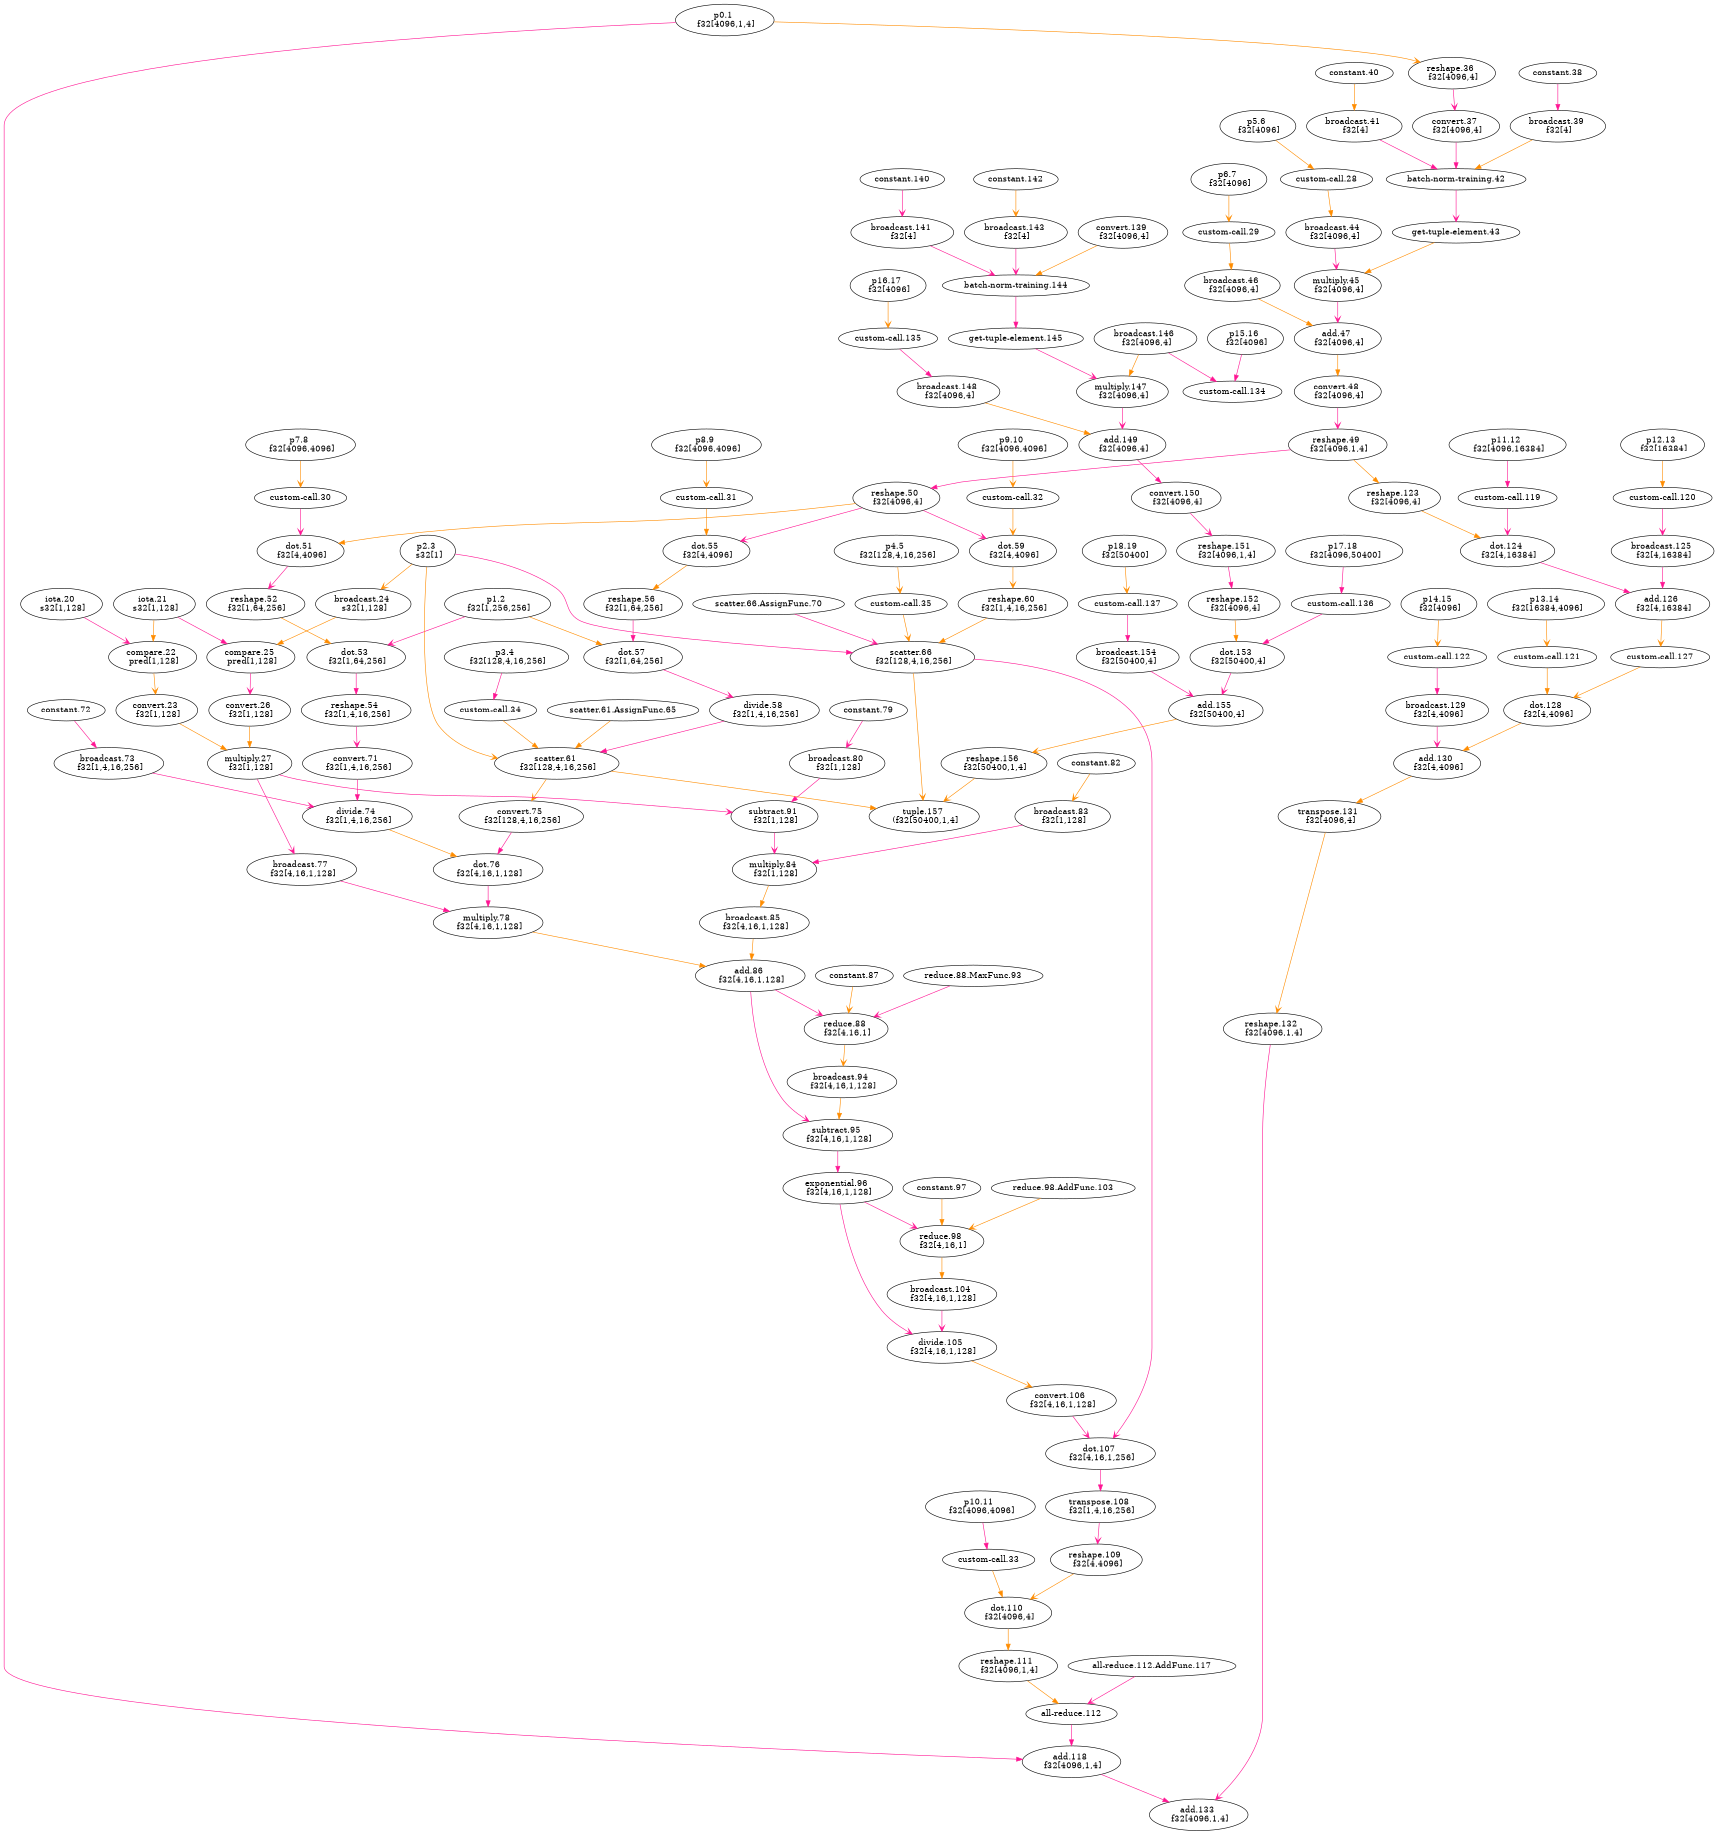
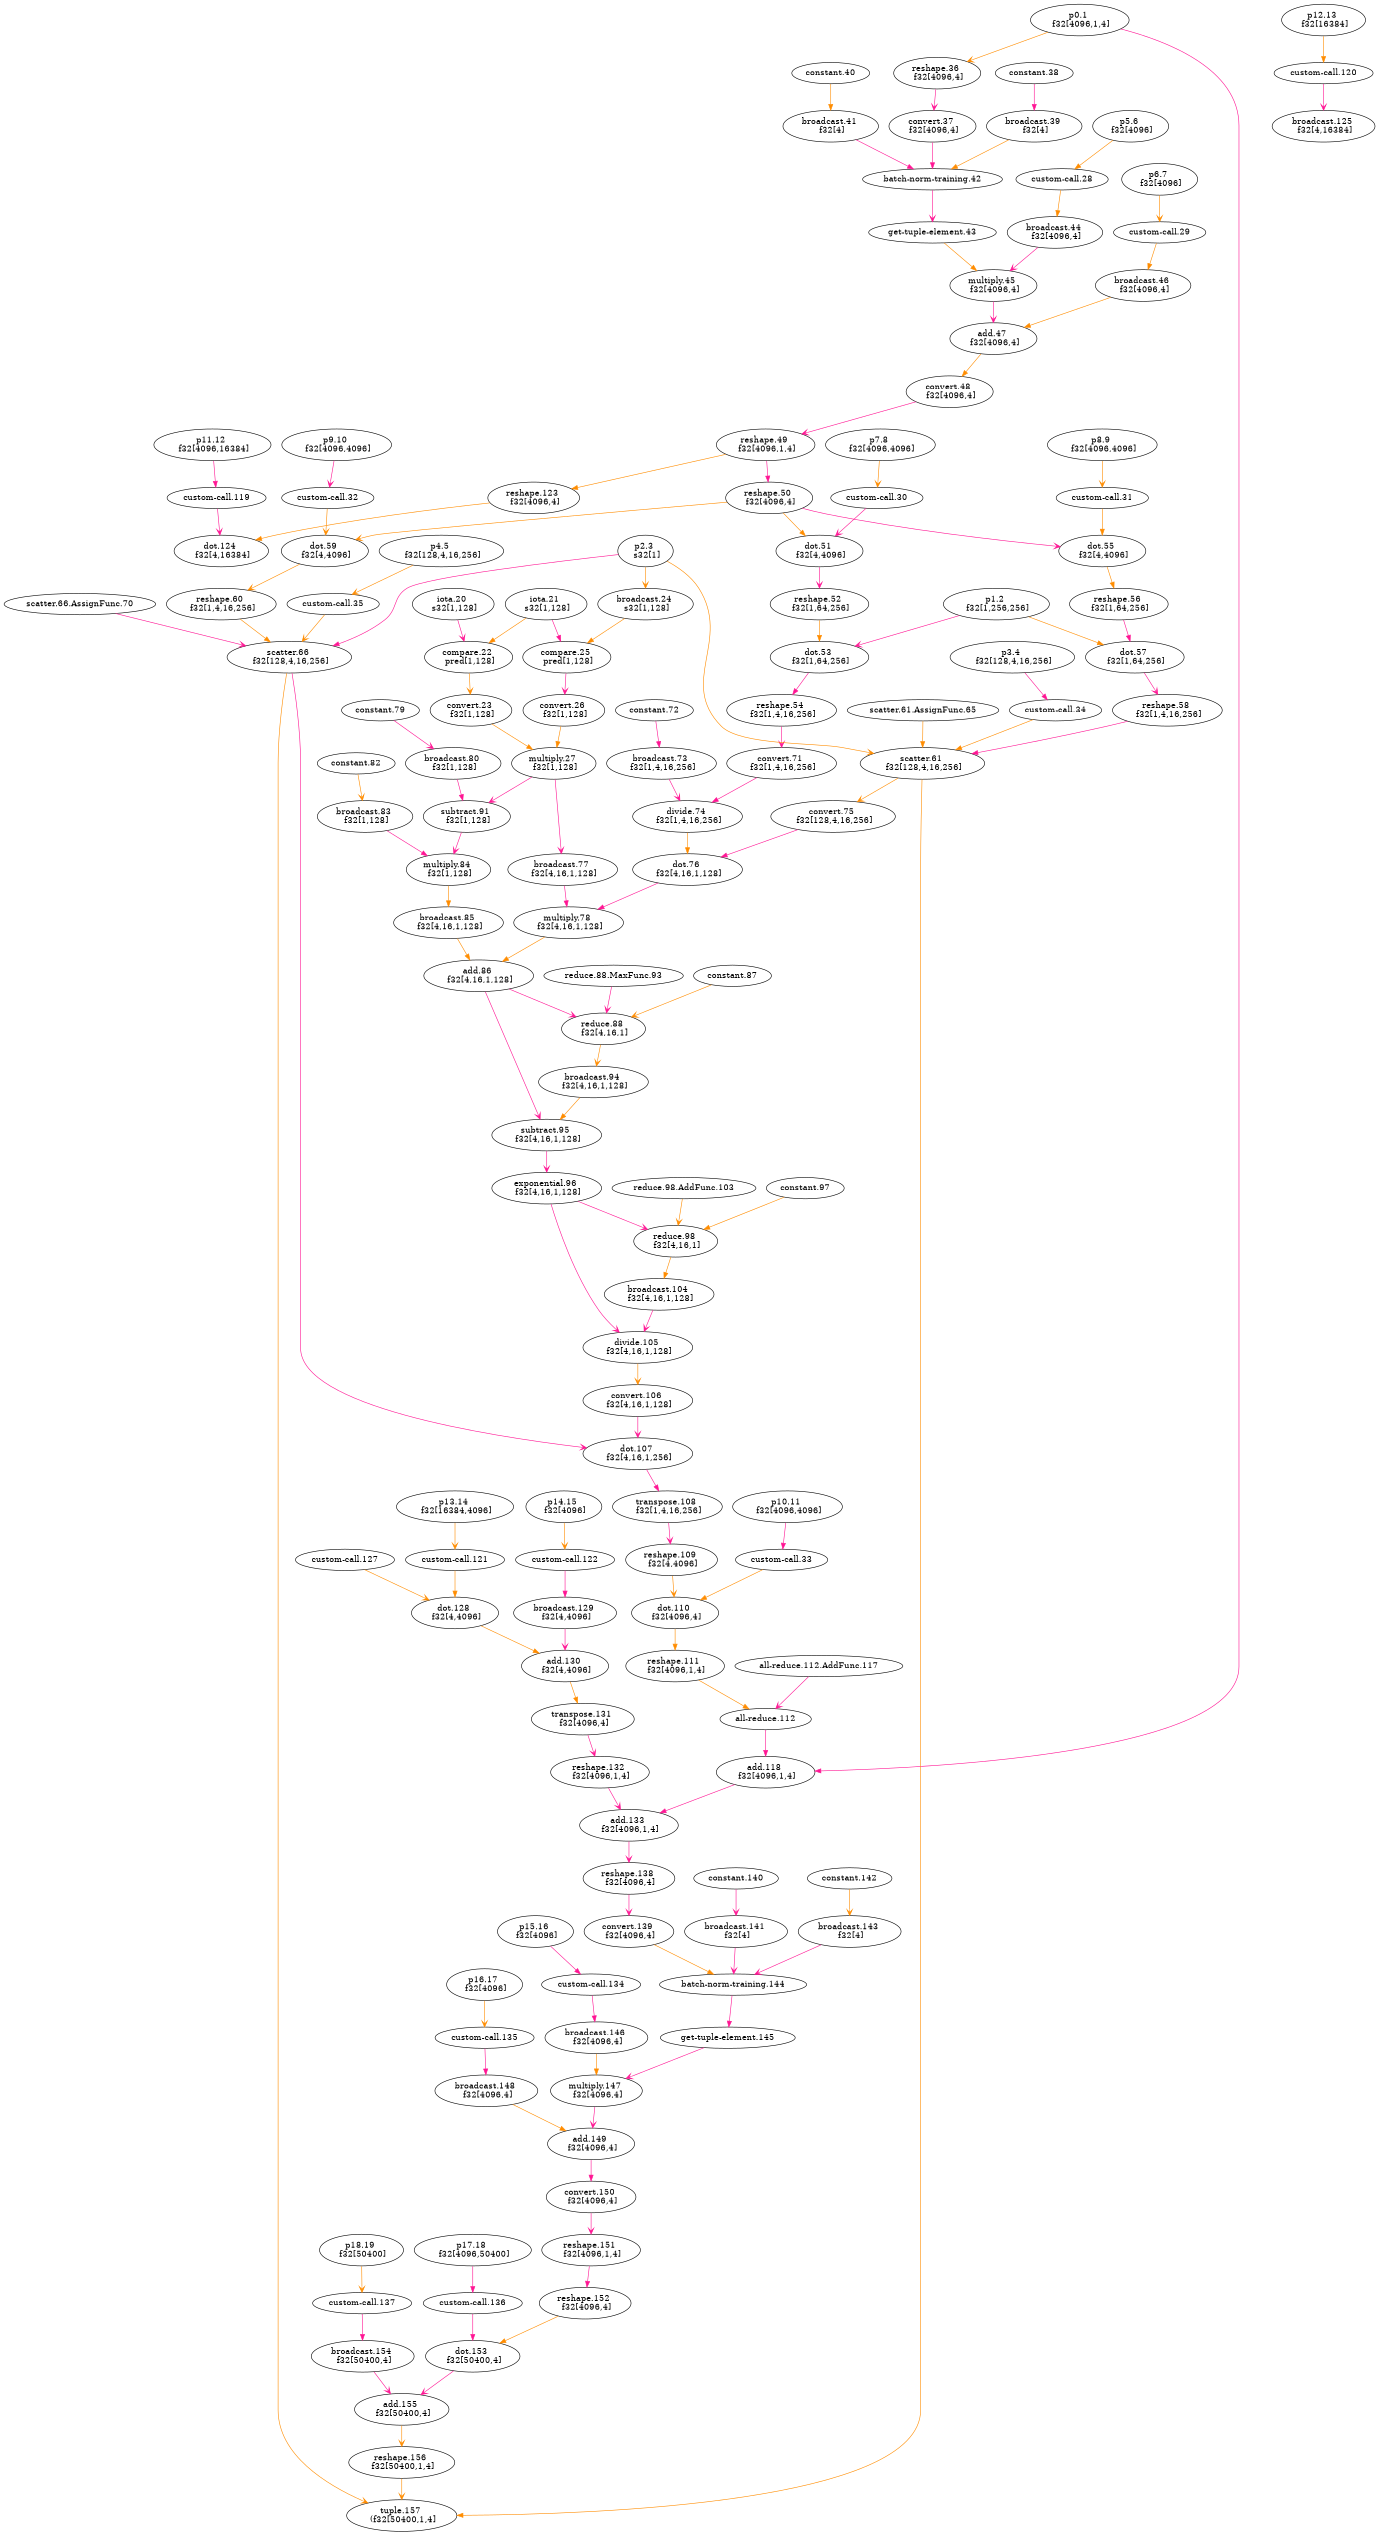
edge "broadcast.146 f32[4096,4]" -> "custom-call.134": reversed
edge "p9.10 f32[4096,4096]" -> "custom-call.32": color darkorange -> deeppink
edge "reshape.50 f32[4096,4]" -> "dot.59 f32[4,4096]": color deeppink -> darkorange
node "add.126 f32[4,16384]": removed
node "divide.58 f32[1,4,16,256]": label "divide.58 f32[1,4,16,256]" -> "reshape.58 f32[1,4,16,256]"
edge "transpose.131 f32[4096,4]" -> "reshape.132 f32[4096,1,4]": color darkorange -> deeppink
edge "subtract.95 f32[4,16,1,128]" -> "exponential.96 f32[4,16,1,128]": arrowhead normal -> vee
node "reshape.138 f32[4096,4]": added
